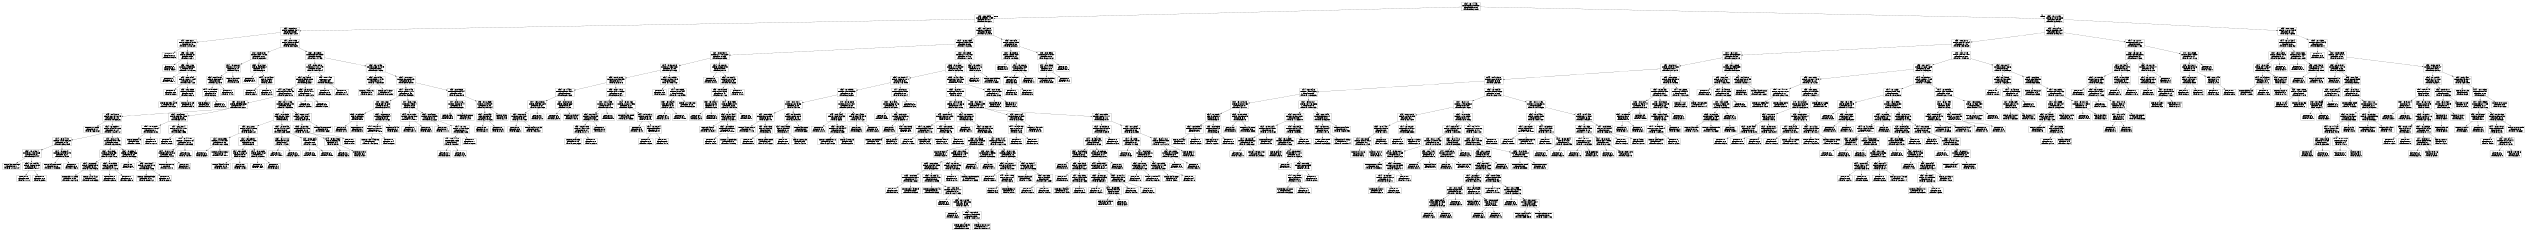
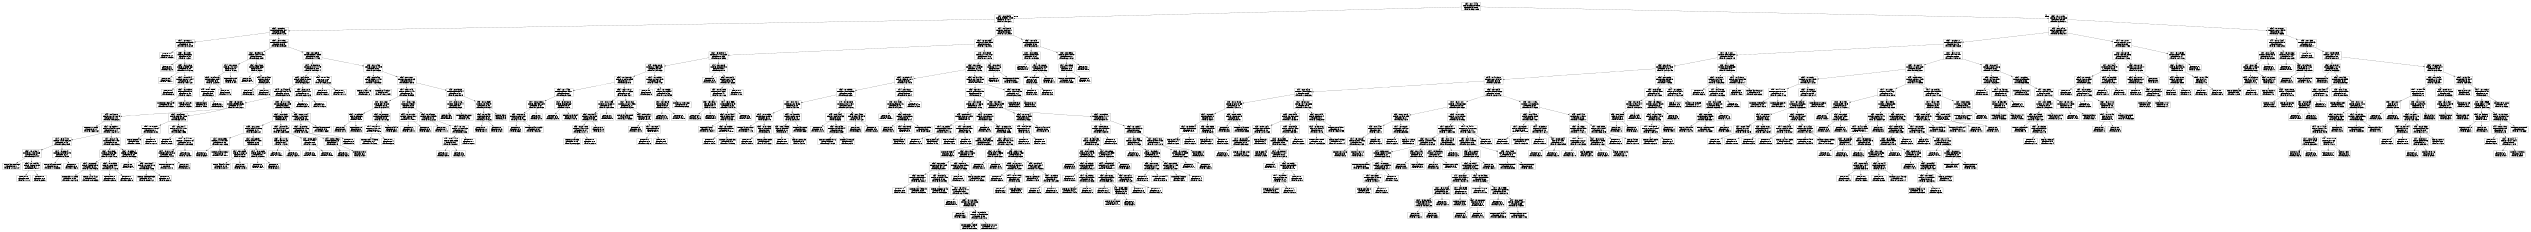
edge "mse = 648.0 samples = 3 value = 883.0" -> "mse = 1892.25 samples = 2 value = 690.5": now "X[3] <= 0.4527 mse = 48404.6875 samples = 4 value = 527.25" -> "mse = 1892.25 samples = 2 value = 690.5"
edge "X[0] <= 0.5003 mse = 23062.4 samples = 5 value = 757.0" -> "mse = 28163.5556 samples = 3 value = 697.6667": now "X[8] <= 3.6197 mse = 42192.5306 samples = 7 value = 655.5714" -> "mse = 28163.5556 samples = 3 value = 697.6667"
